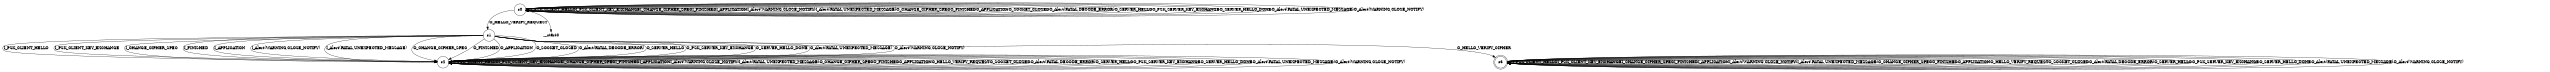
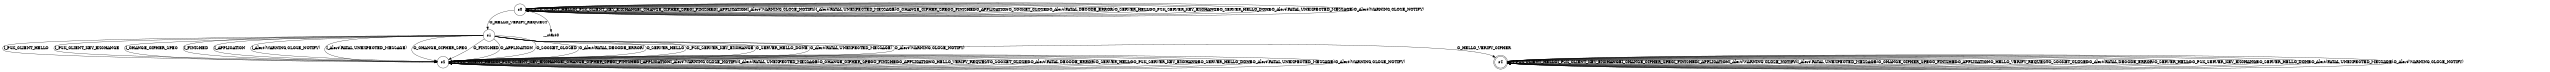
node "s3": label "s3" -> "s4"
